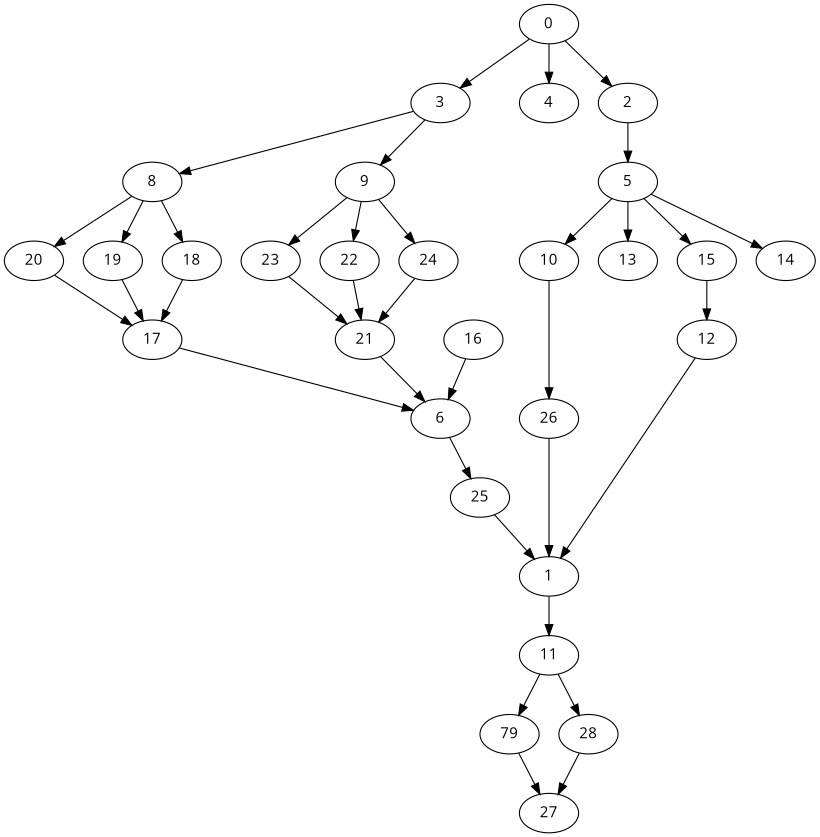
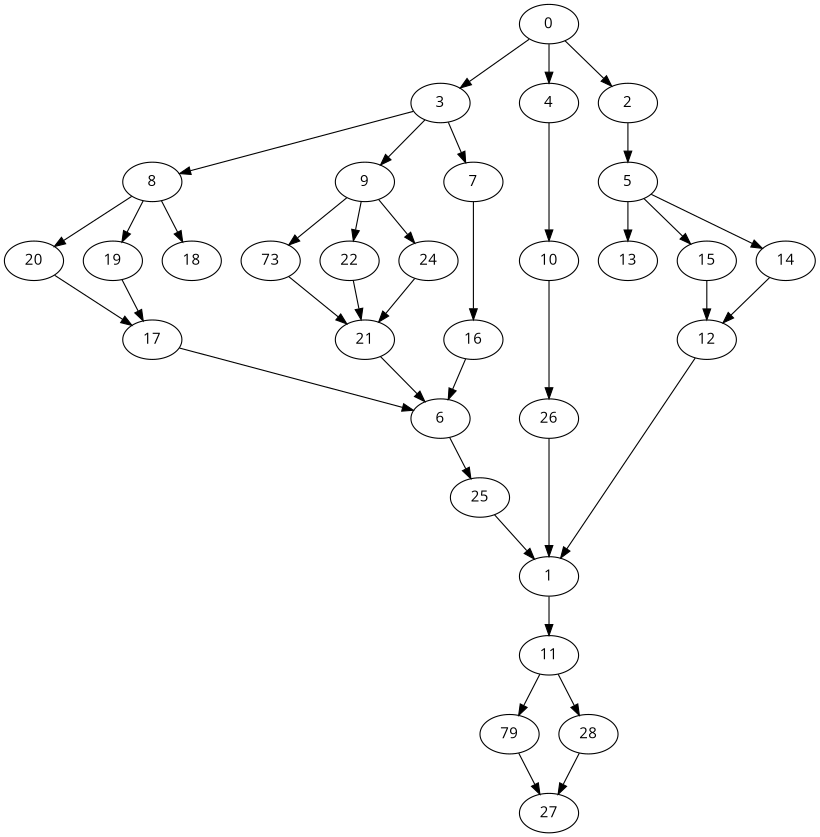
node "7": added
edge "5" -> "10": now "4" -> "10"
node "23": label "23" -> "73"
edge "18" -> "17": removed
edge "14" -> "12": added
